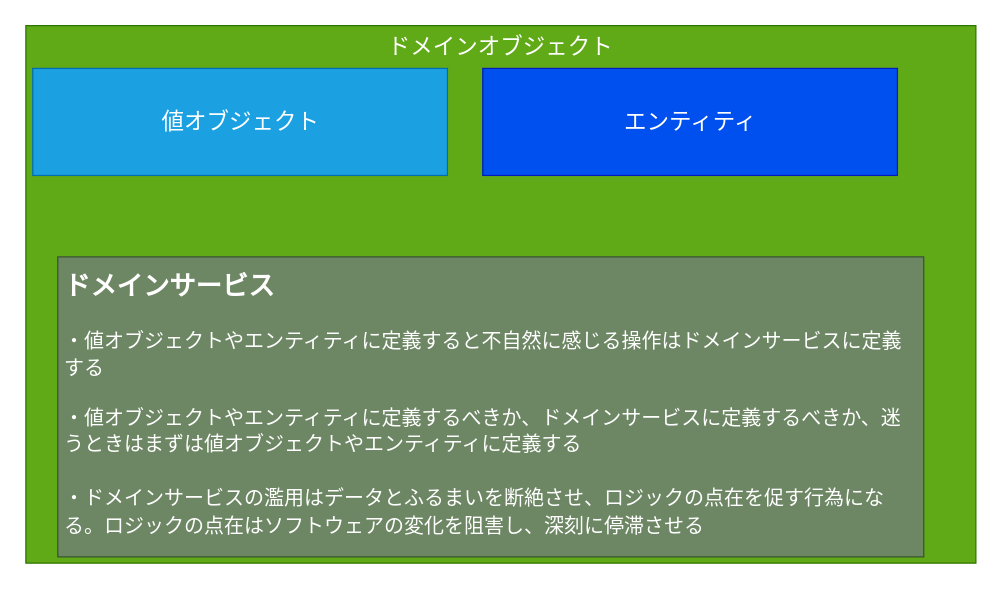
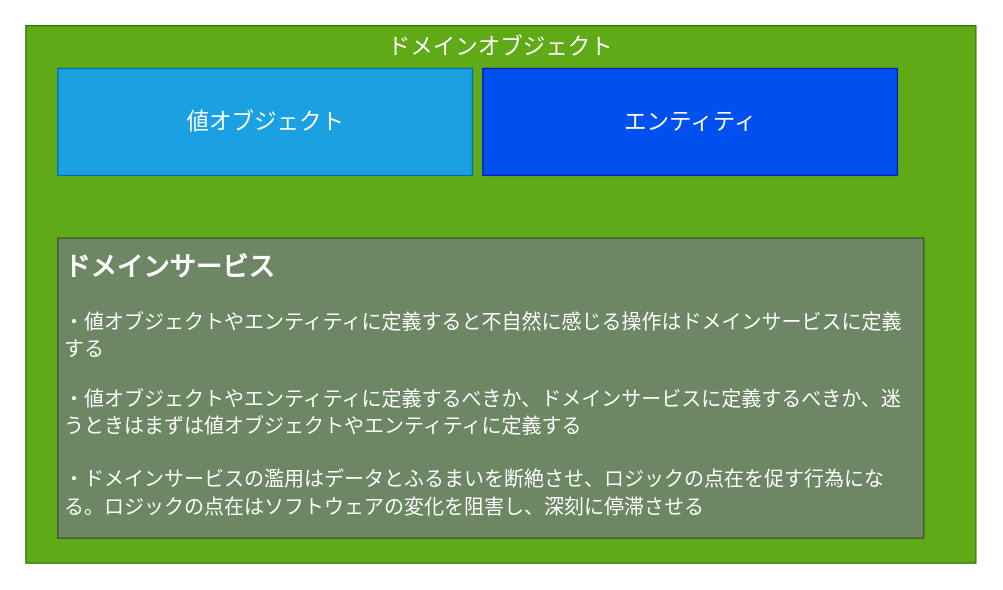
node "値オブジェクト": moved (240, 122) -> (265, 122)
node "ドメインサービス・値オブジェクトやエンティティに定義すると不自然に感じる操作はドメインサービスに定義する ・値オブジェクトやエンティティに定義するべきか、ドメインサービスに定義するべきか、迷うときはまずは値オブジェクトやエンティティに定義する ・ドメインサービスの濫用はデータとふるまいを断絶させ、ロジックの点在を促す行為になる。ロジックの点在はソフトウェアの変化を阻害し、深刻に停滞させる": moved (491, 407) -> (491, 388)
